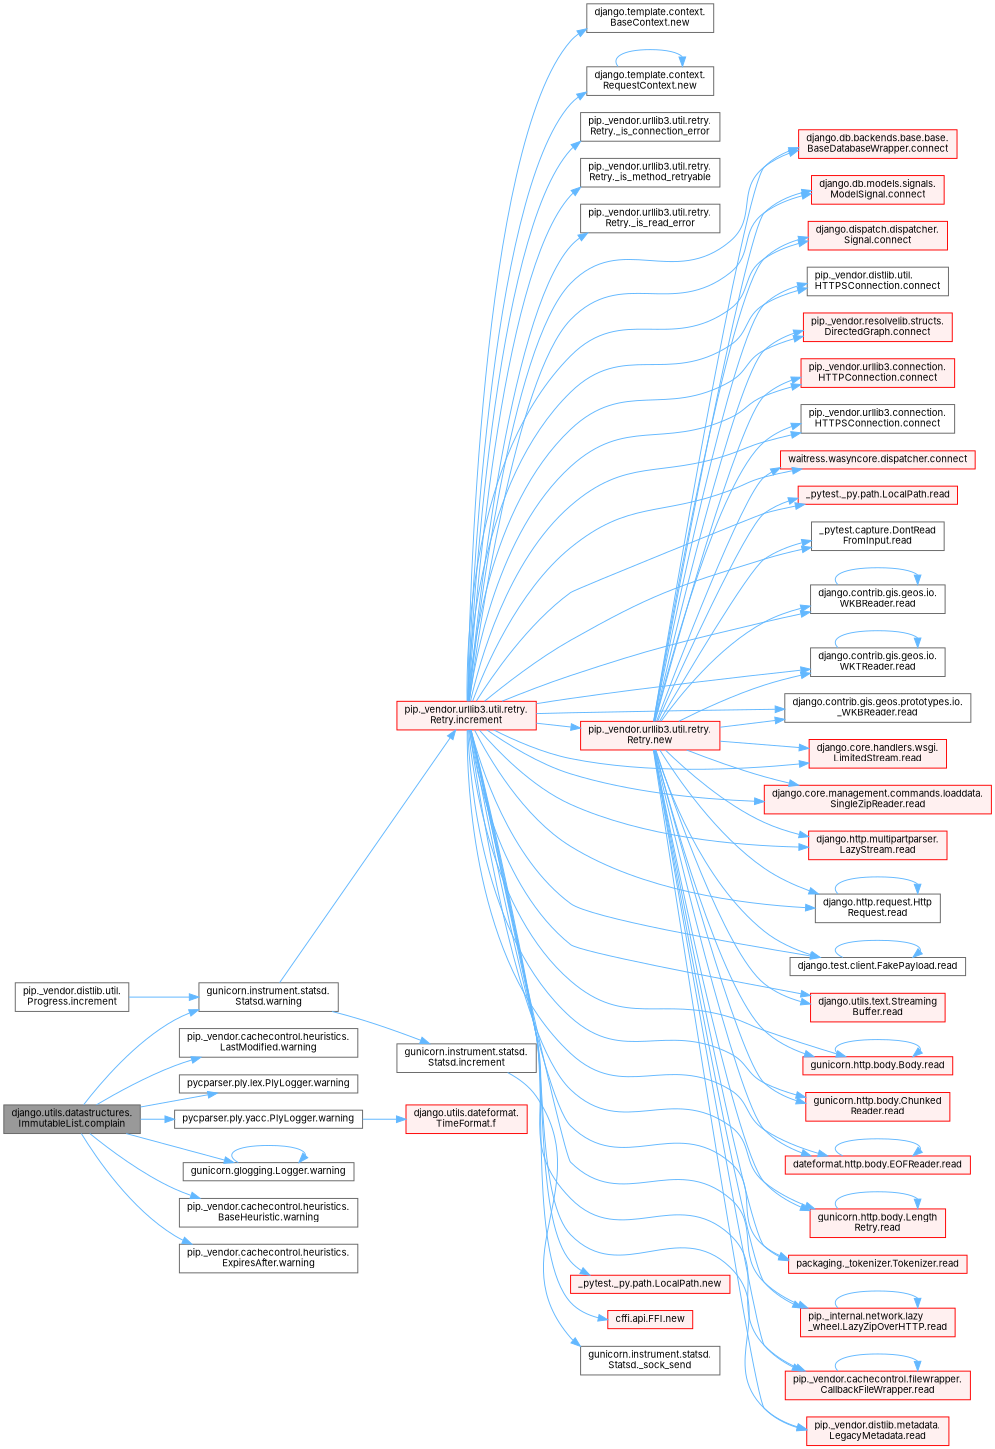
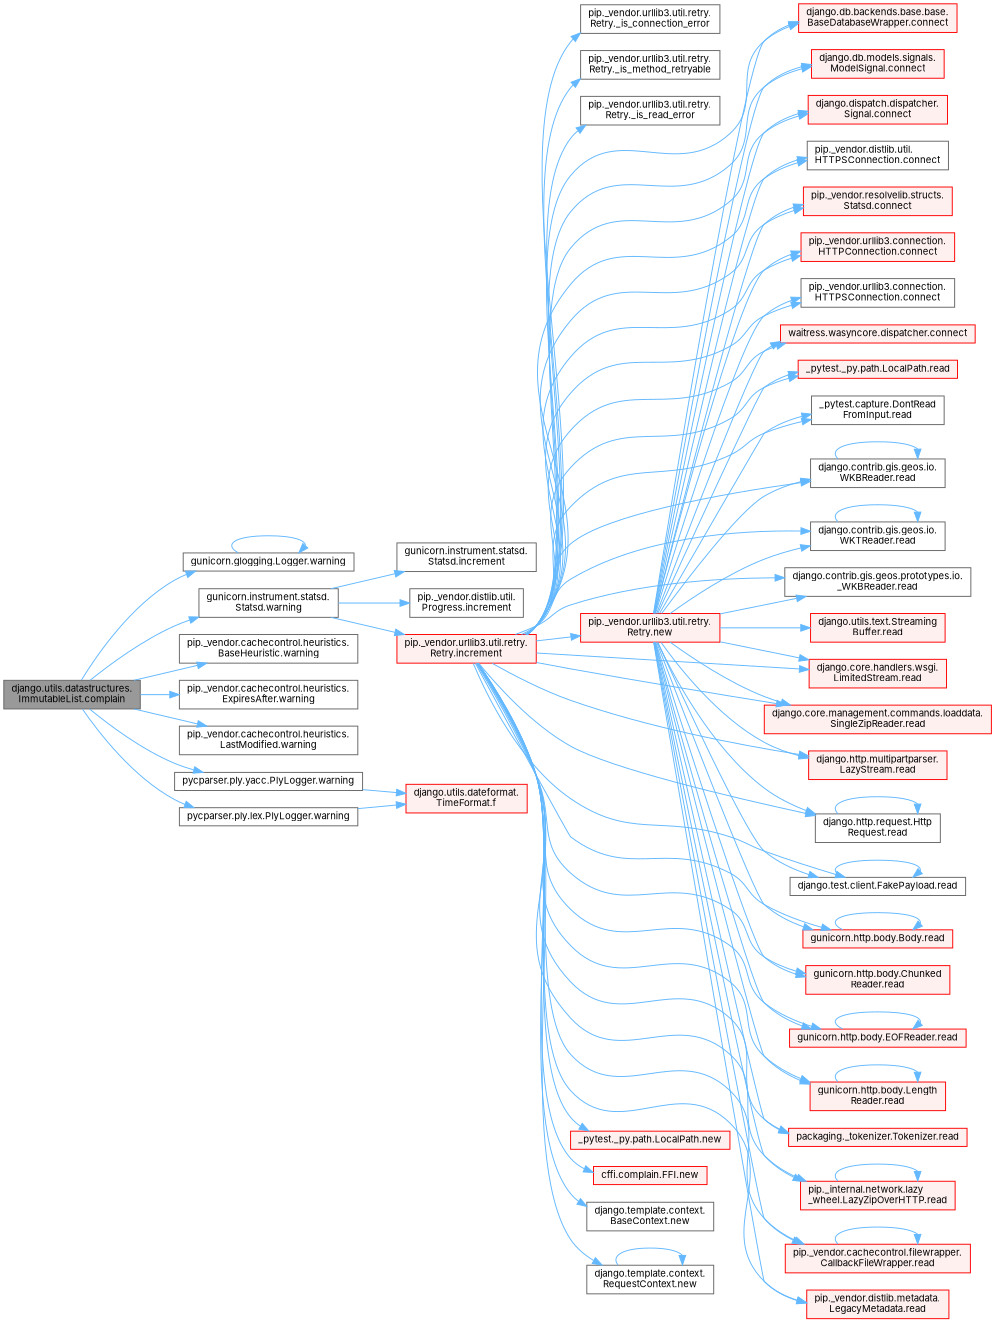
node "pip._vendor.resolvelib.structs. DirectedGraph.connect": label "pip._vendor.resolvelib.structs. DirectedGraph.connect" -> "pip._vendor.resolvelib.structs. Statsd.connect"
edge "pycparser.ply.lex.PlyLogger.warning" -> "django.utils.dateformat. TimeFormat.f": added
edge "pip._vendor.urllib3.util.retry. Retry.increment" -> "django.utils.text.Streaming Buffer.read": removed
edge "pip._vendor.distlib.util. Progress.increment" -> "gunicorn.instrument.statsd. Statsd.warning": reversed
node "dateformat.http.body.EOFReader.read": label "dateformat.http.body.EOFReader.read" -> "gunicorn.http.body.EOFReader.read"
node "gunicorn.http.body.Length Retry.read": label "gunicorn.http.body.Length Retry.read" -> "gunicorn.http.body.Length Reader.read"
node "cffi.api.FFI.new": label "cffi.api.FFI.new" -> "cffi.complain.FFI.new"
node "gunicorn.instrument.statsd. Statsd._sock_send": removed
